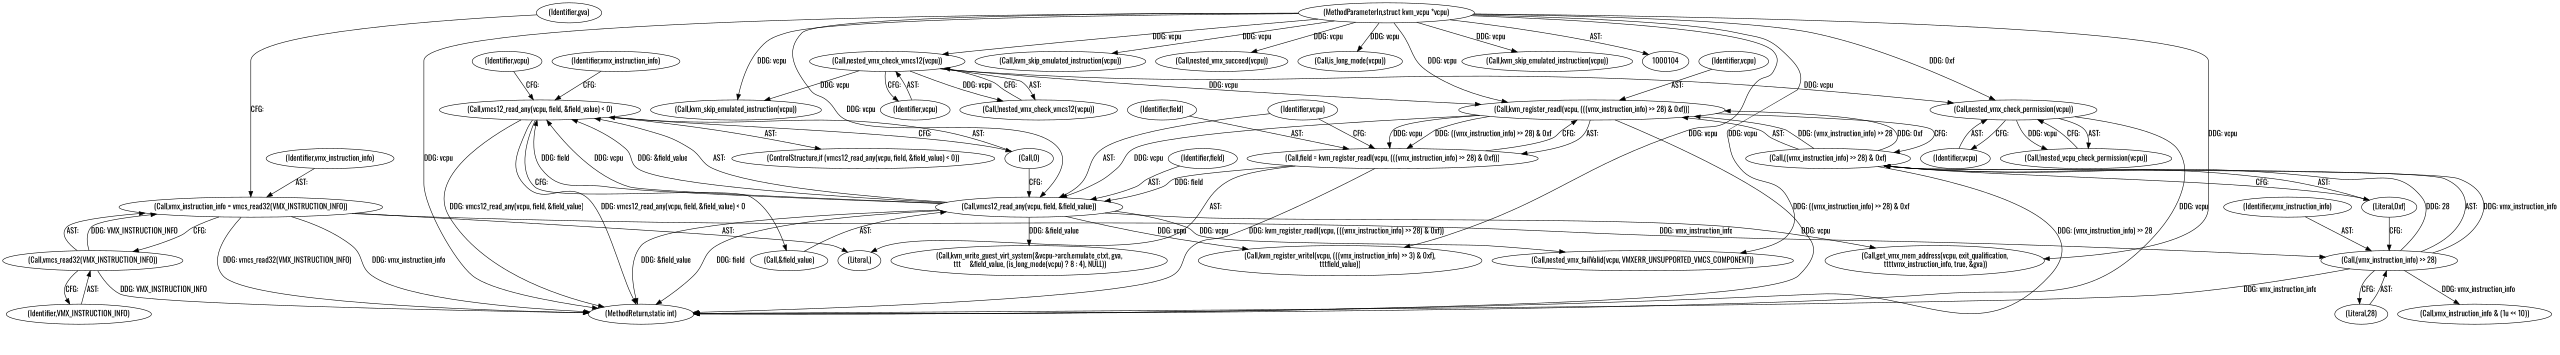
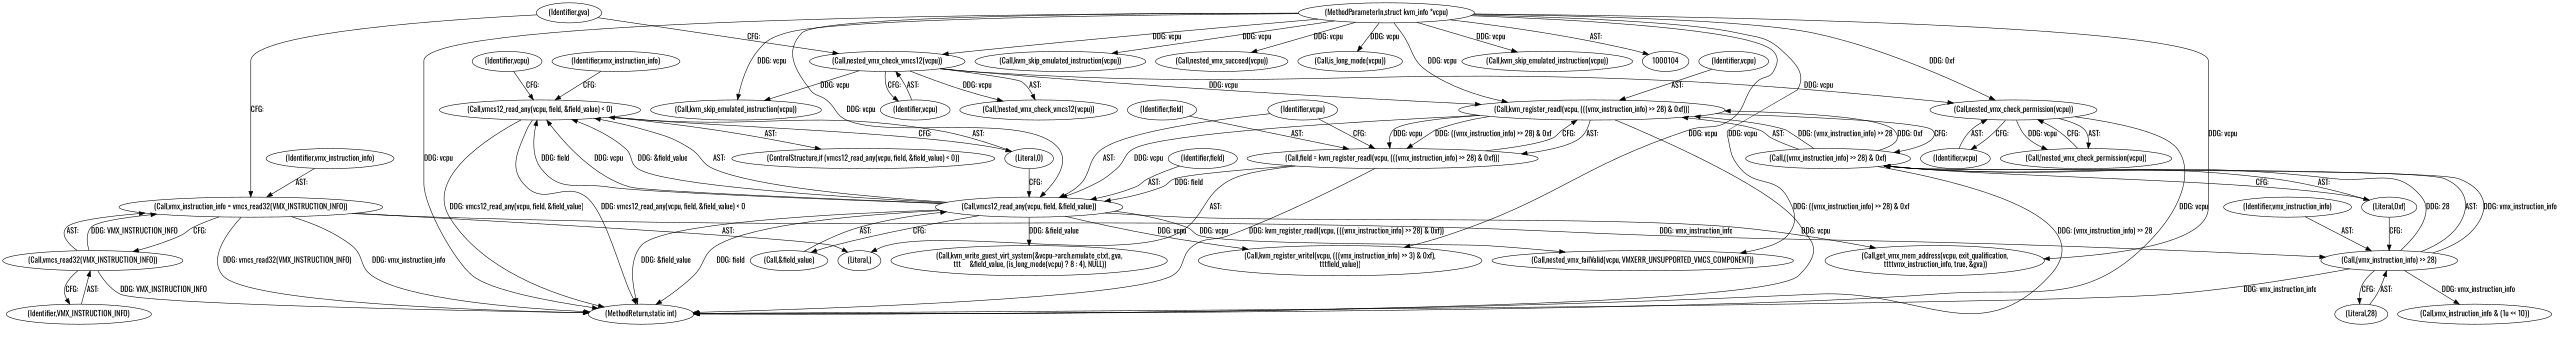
node "(MethodParameterIn,struct kvm_vcpu *vcpu)": label "(MethodParameterIn,struct kvm_vcpu *vcpu)" -> "(MethodParameterIn,struct kvm_info *vcpu)"
edge "(Call,!nested_vmx_check_vmcs12(vcpu))" -> "(Call,nested_vmx_check_vmcs12(vcpu))": now "(Identifier,gva)" -> "(Call,nested_vmx_check_vmcs12(vcpu))"
node "(Call,0)": label "(Call,0)" -> "(Literal,0)"
node "(Call,!nested_vcpu_check_permission(vcpu))": label "(Call,!nested_vcpu_check_permission(vcpu))" -> "(Call,!nested_vmx_check_permission(vcpu))"
edge "(Call,vmcs12_read_any(vcpu, field, &field_value) < 0)" -> "(Call,&field_value)": now "(Call,vmcs12_read_any(vcpu, field, &field_value))" -> "(Call,&field_value)"
